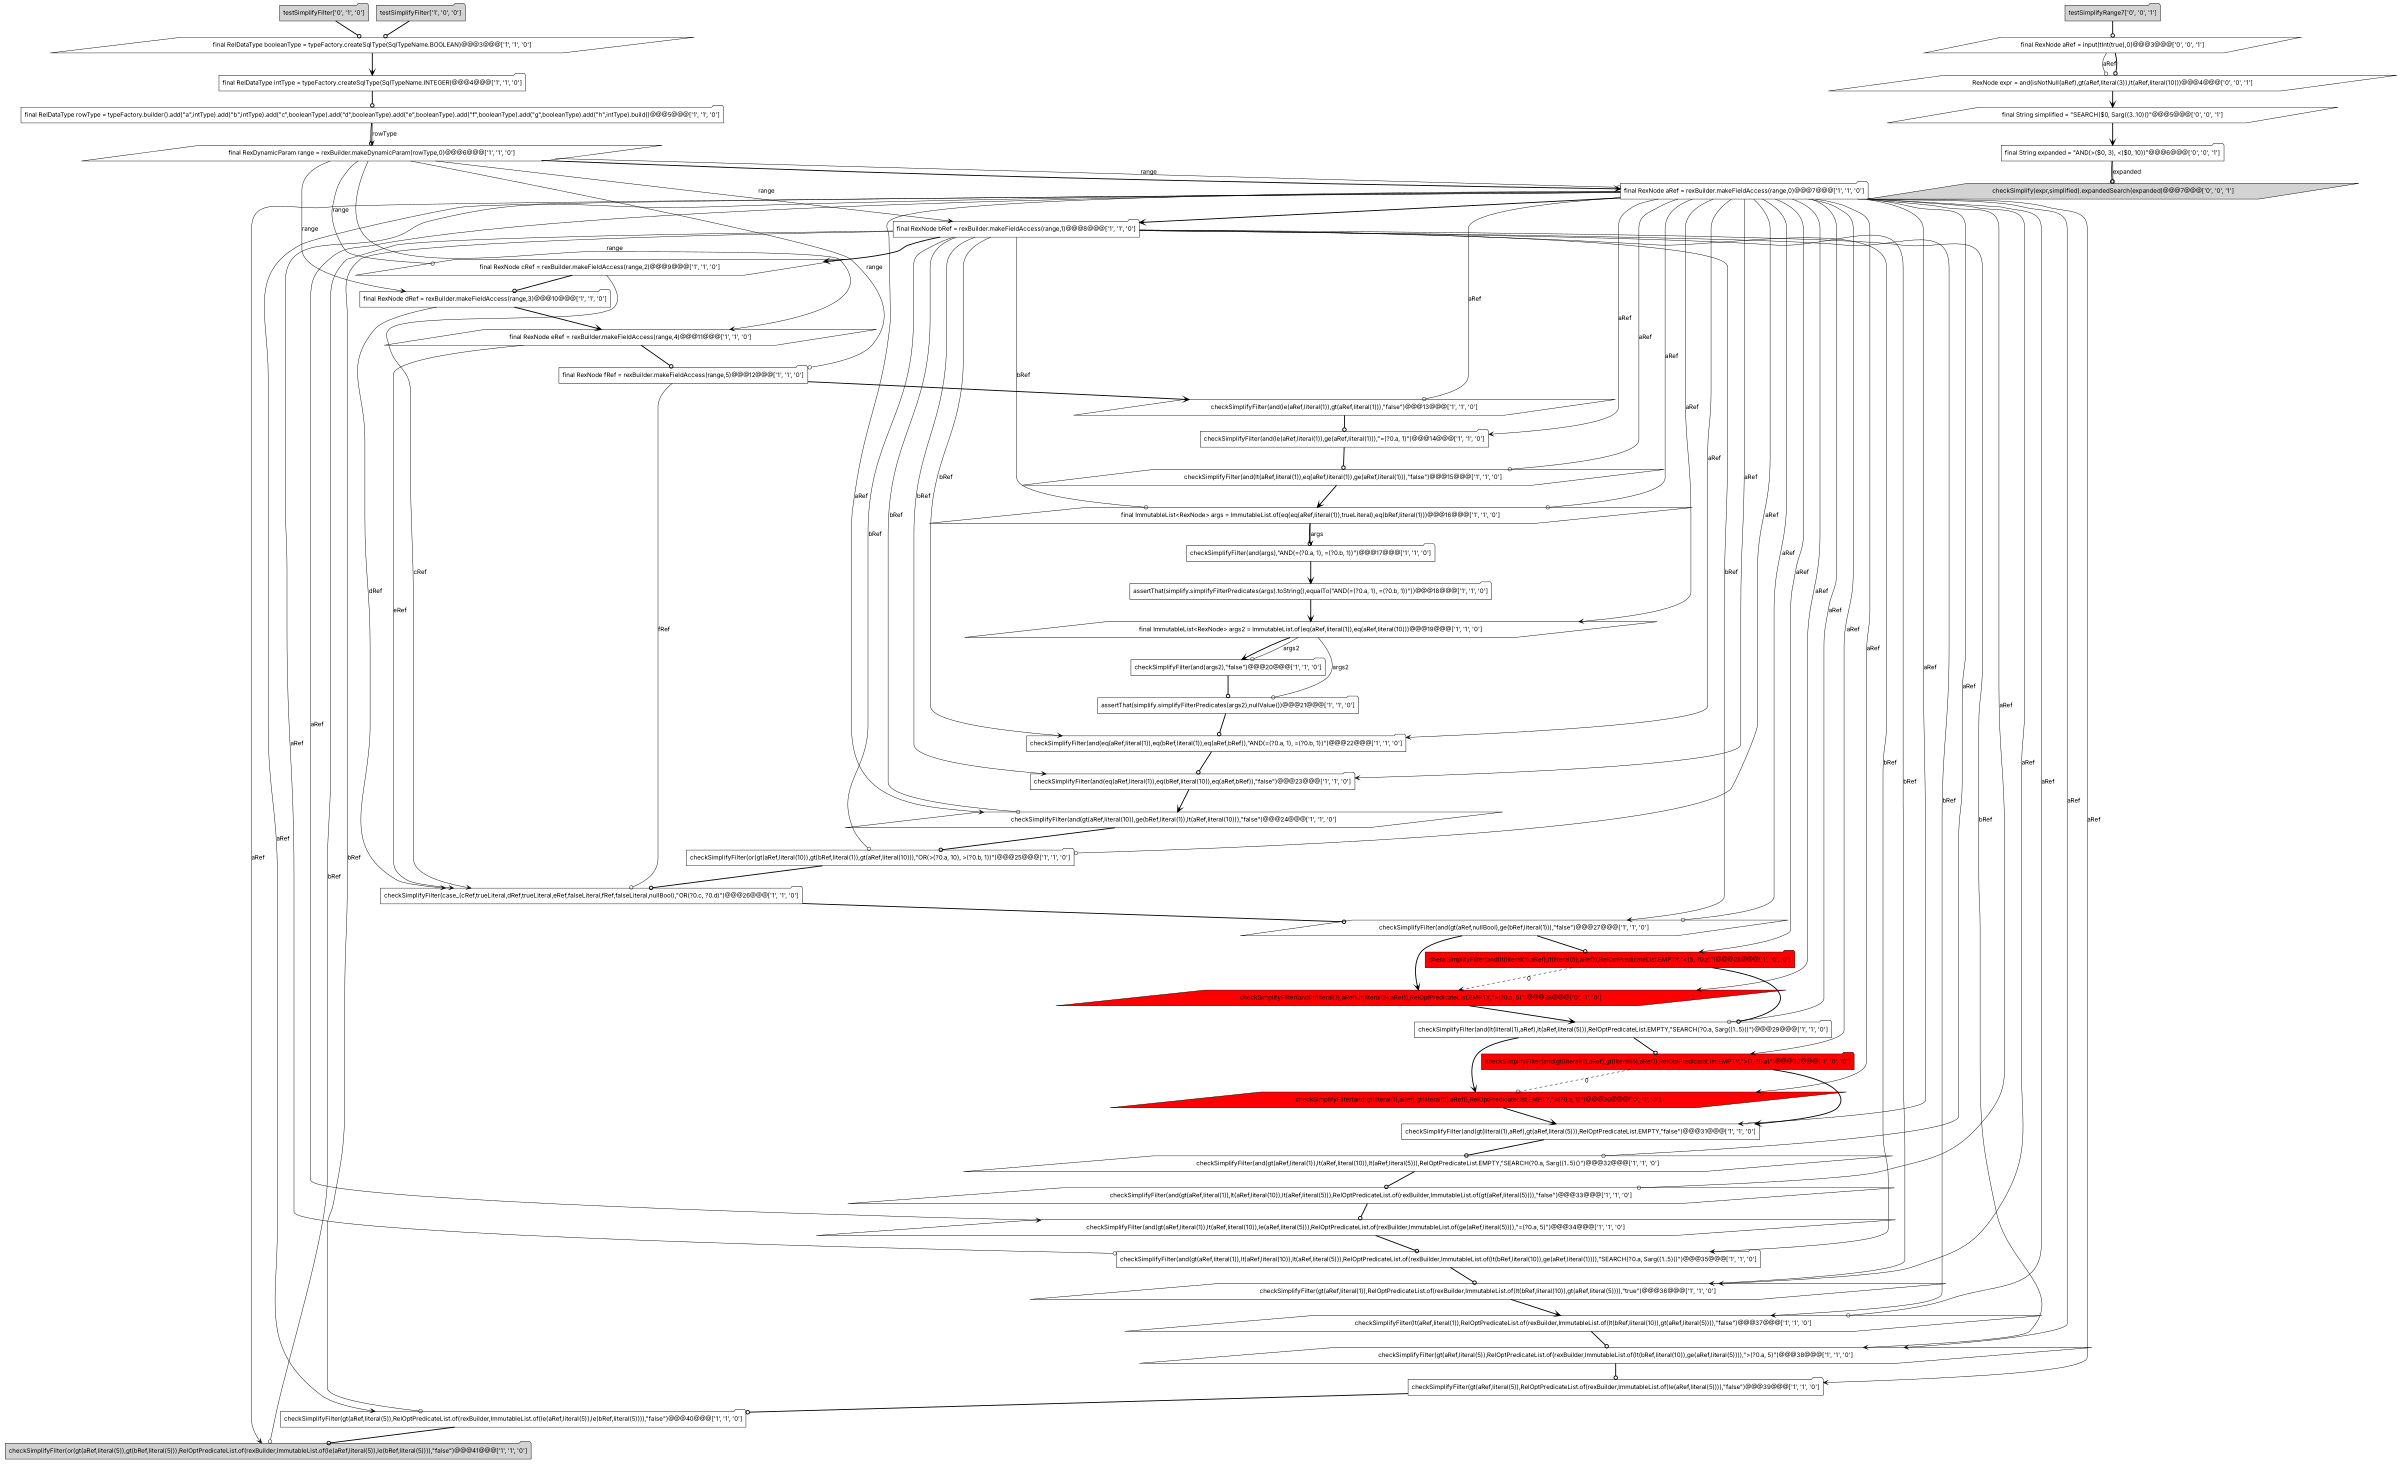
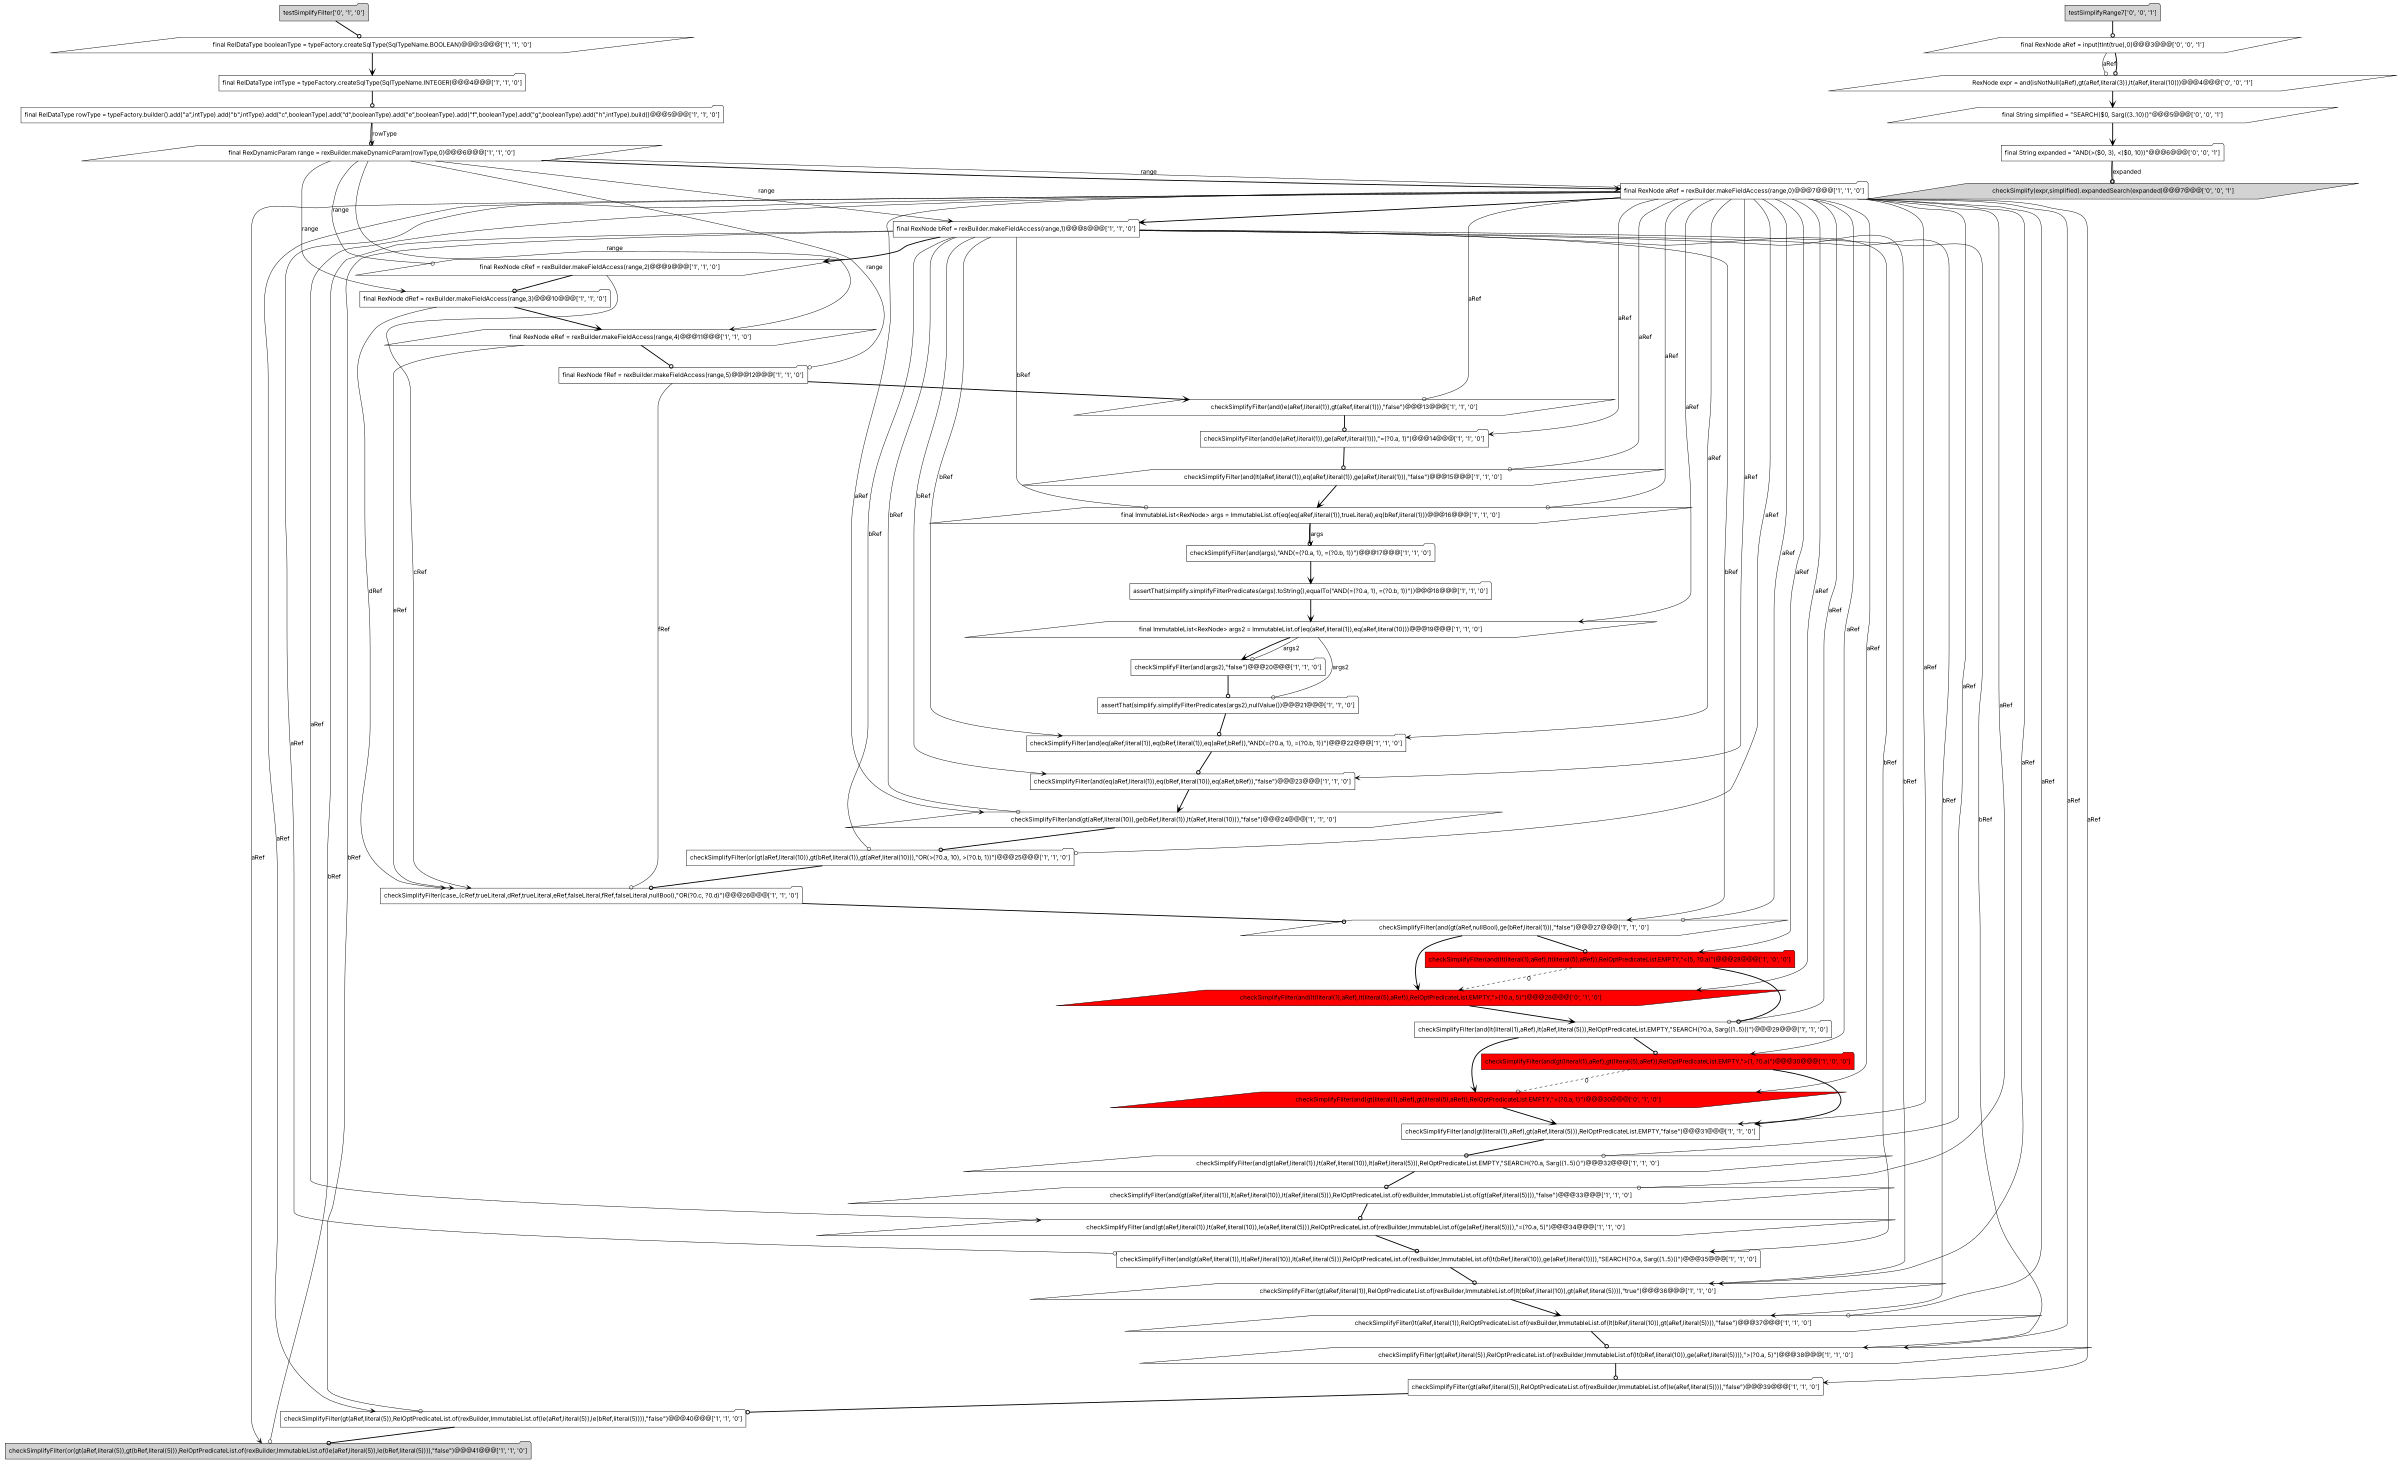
node "testSimplifyFilter['1', '0', '0']": removed
